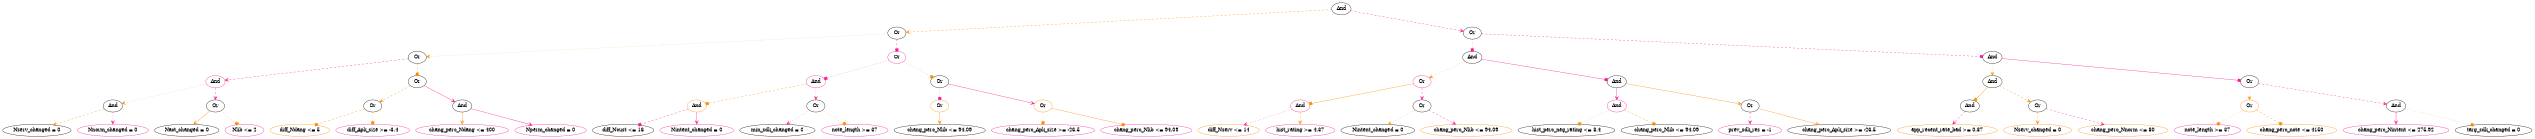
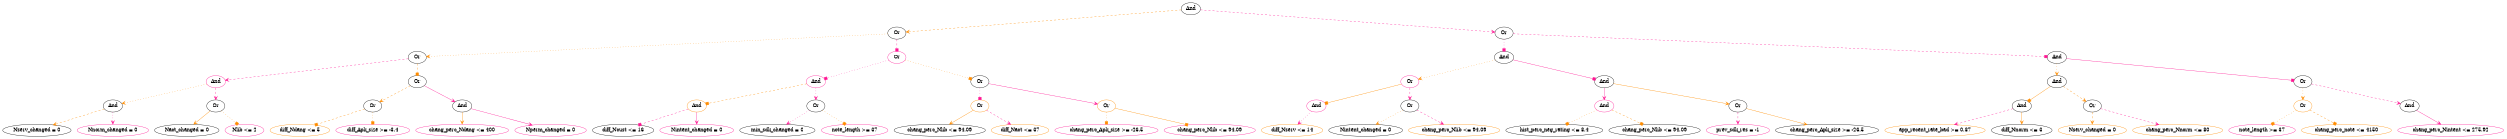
node "diff_Nact <= 37": added
node "hist_rating >= 4.37": removed
node "diff_Nnorm <= 3": added
node "targ_sdk_changed = 0": removed
